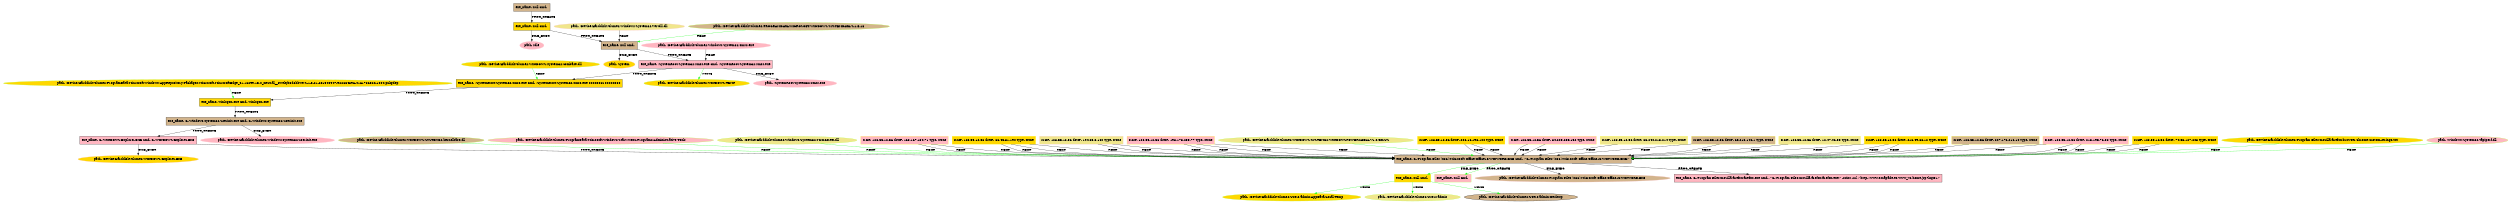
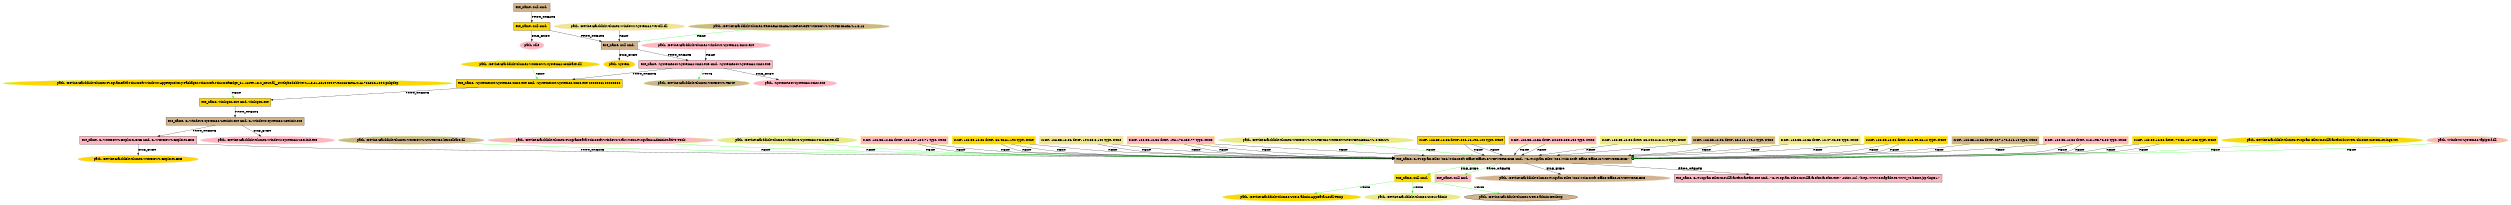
node "path: /Device/HarddiskVolume2/WINDOWS/TEMP": fillcolor gold -> tan
node "srcIP: 128.55.12.56 dstIP: 206.16.198.100 type: None": color yellow -> black
